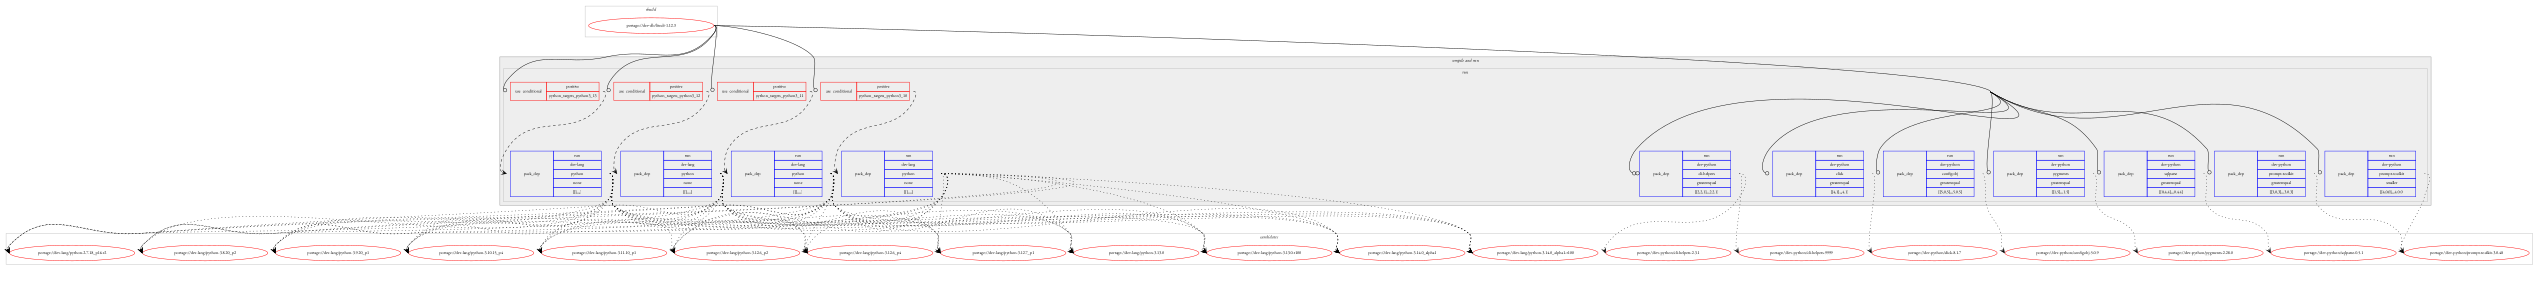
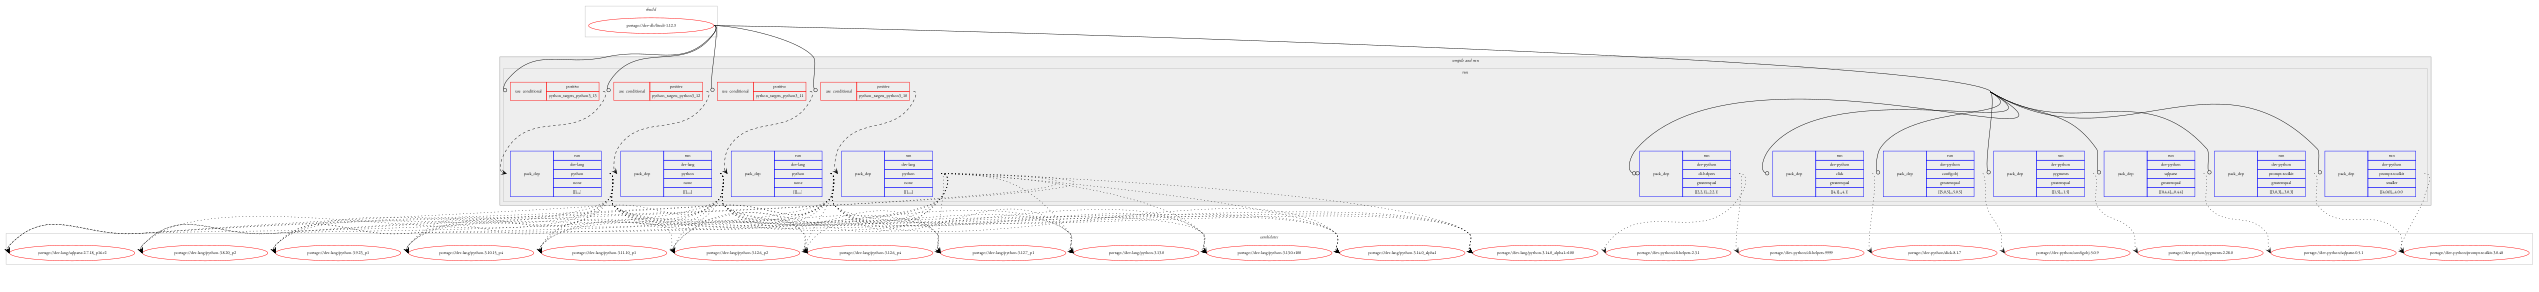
node "portage://dev-lang/python-2.7.18_p16-r2": label "portage://dev-lang/python-2.7.18_p16-r2" -> "portage://dev-lang/sqlparse-2.7.18_p16-r2"
node "portage://dev-lang/python-3.9.20_p1": label "portage://dev-lang/python-3.9.20_p1" -> "portage://dev-lang/python-3.9.23_p1"
